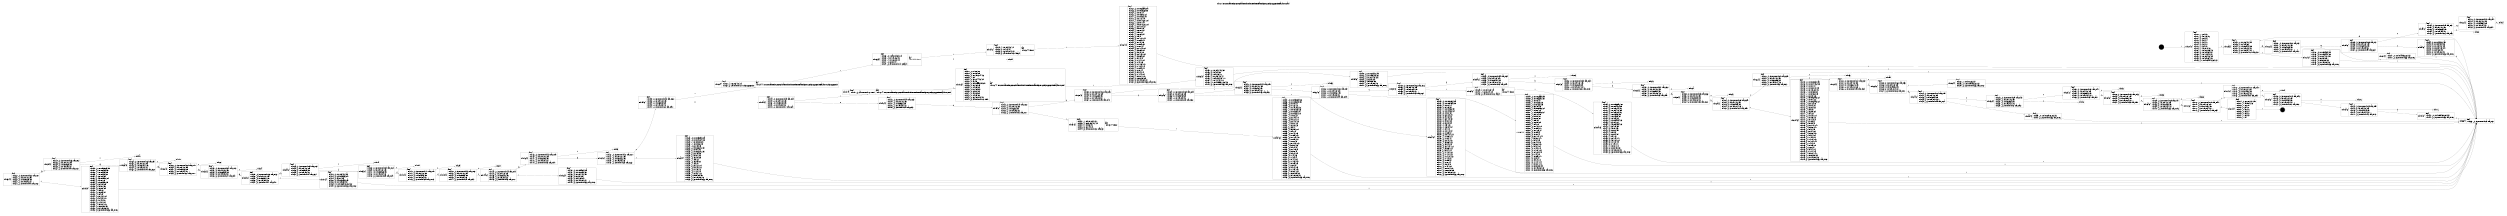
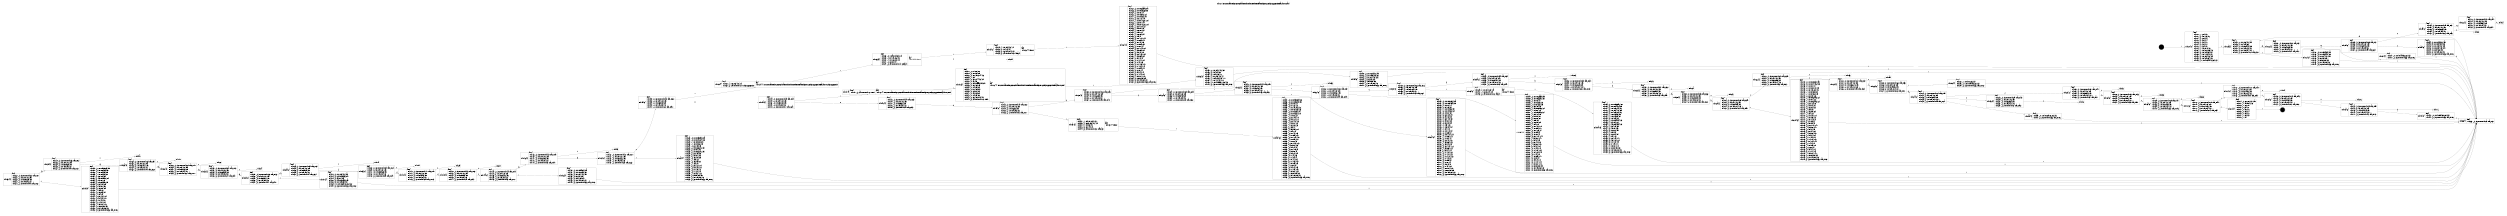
edge "0x401696 [28]" -> "0x4016b2 [28]": now "0x40167a [28]" -> "0x4016b2 [28]"
